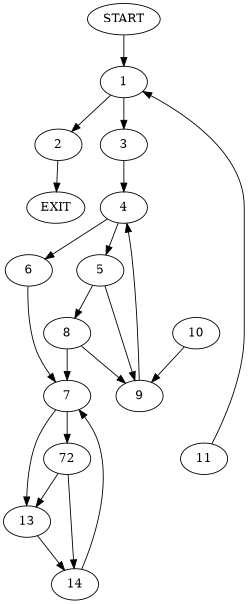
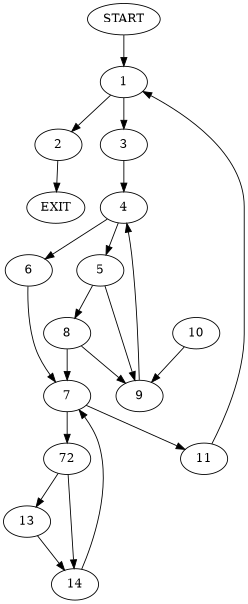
edge "7" -> "13": now "7" -> "11"
